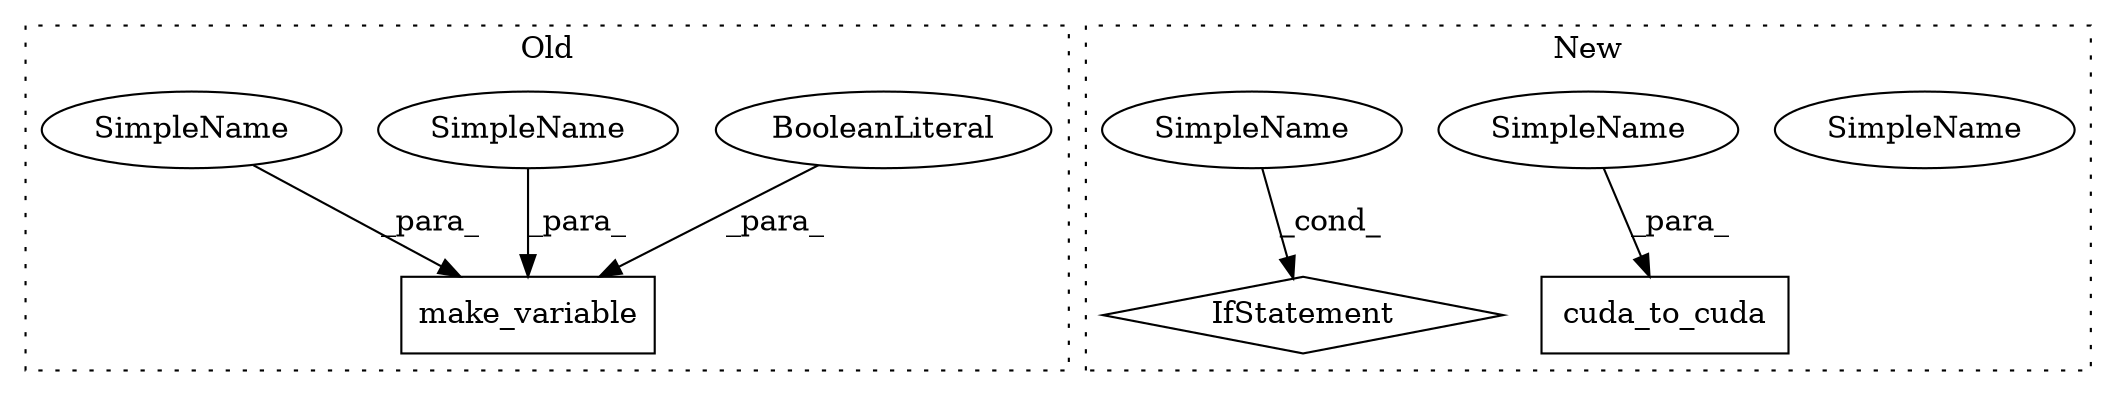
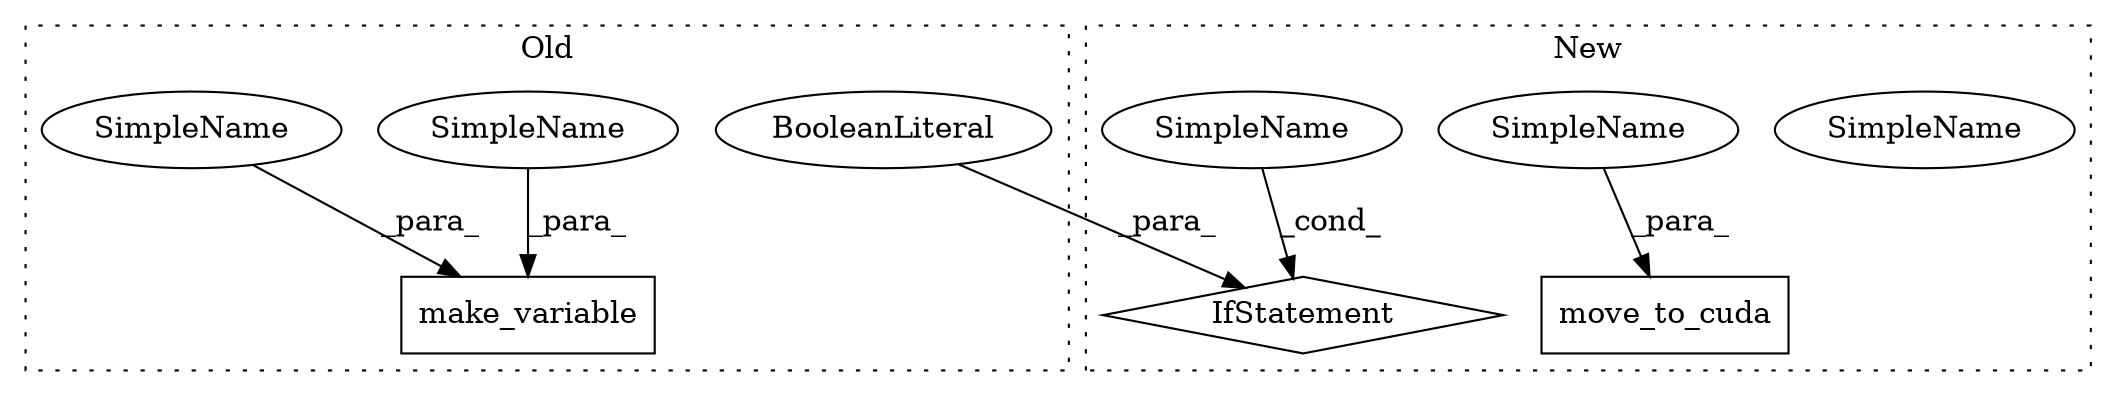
edge "BooleanLiteral" -> "make_variable": now "BooleanLiteral" -> "IfStatement"
node "cuda_to_cuda": label "cuda_to_cuda" -> "move_to_cuda"
